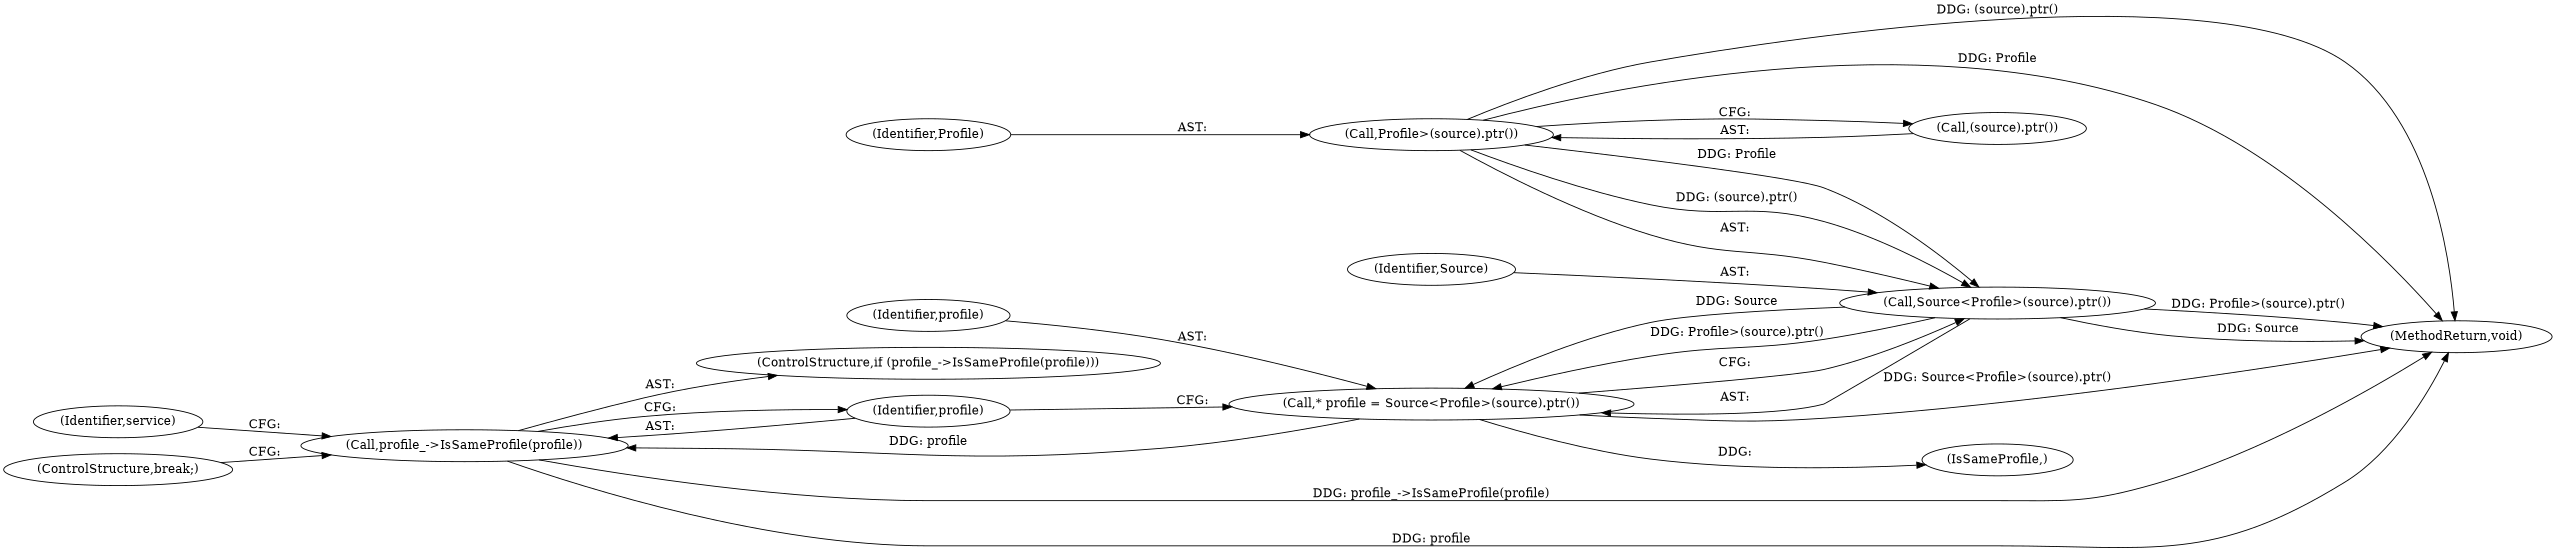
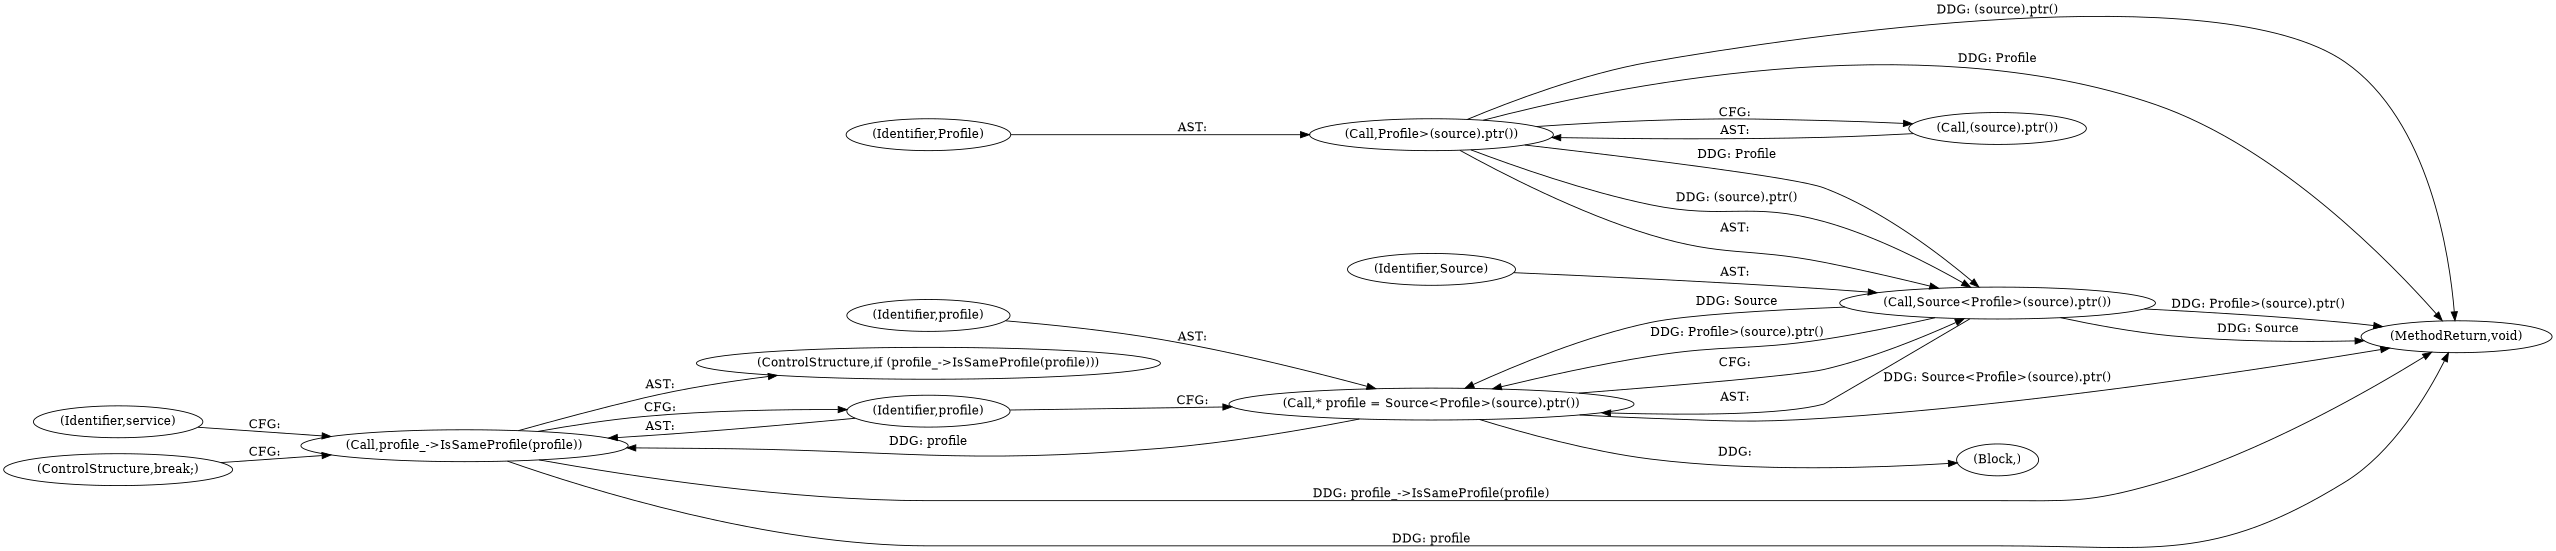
node "(IsSameProfile,)": label "(IsSameProfile,)" -> "(Block,)"
